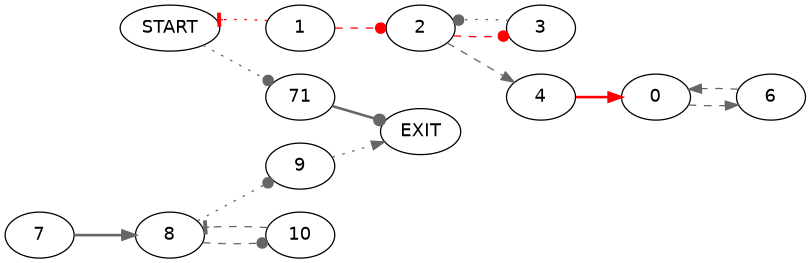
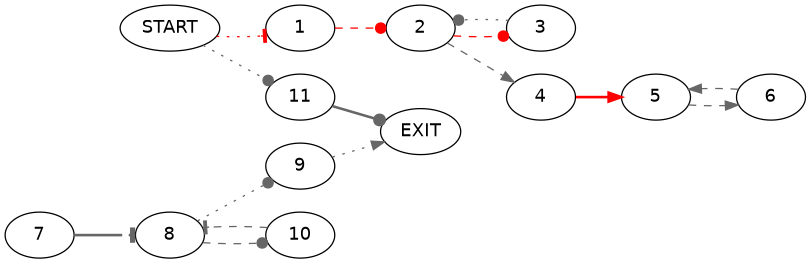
edge "1" -> "START": reversed
node "71": label "71" -> "11"
node "0": label "0" -> "5"
edge "7" -> "8": arrowhead normal -> tee
